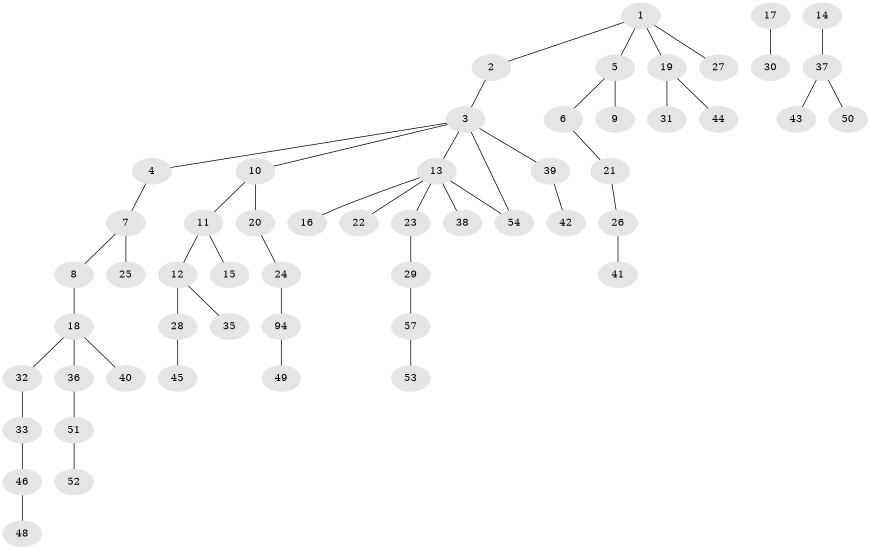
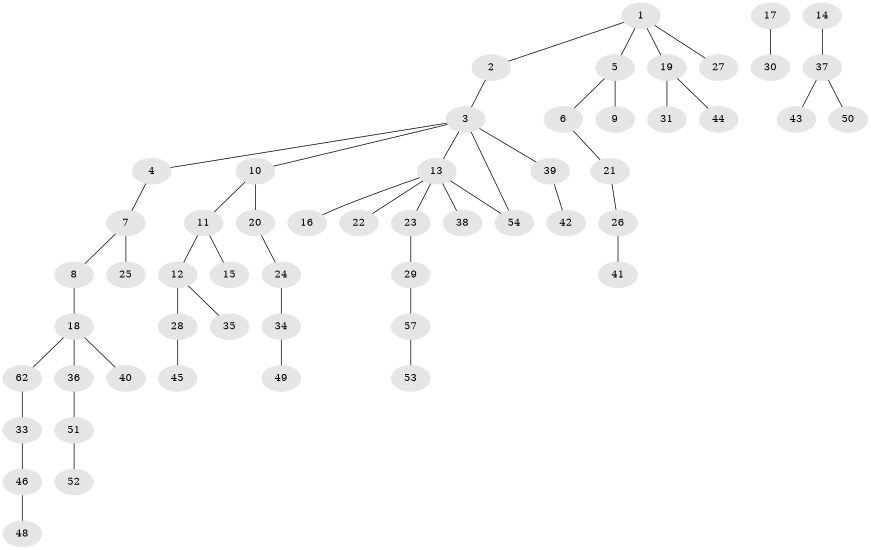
node "94": label "94" -> "34"
node "32": label "32" -> "62"
